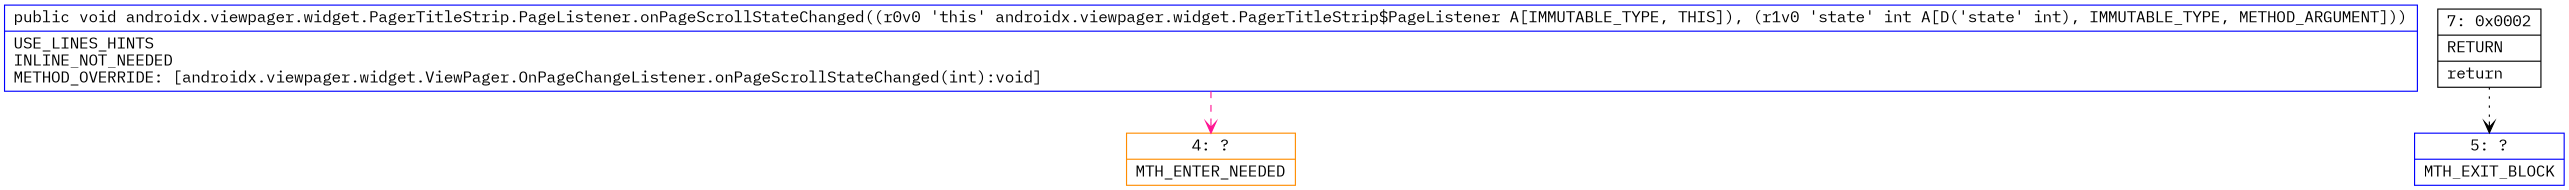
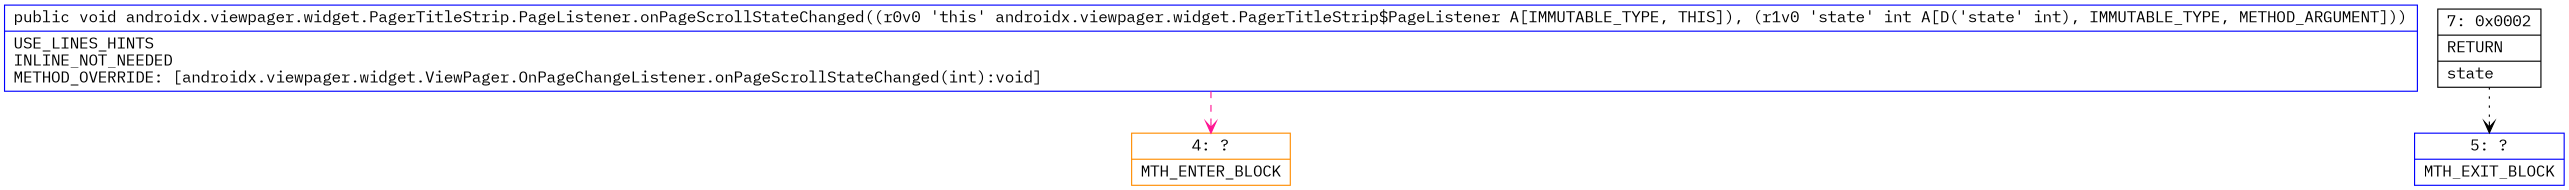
node "7: 0x0002": text "return" -> "state"
node "4: ?": text "MTH_ENTER_NEEDED" -> "MTH_ENTER_BLOCK"
